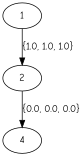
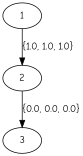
node "4": label "4" -> "3"
